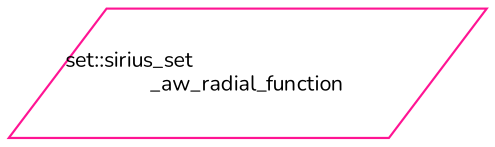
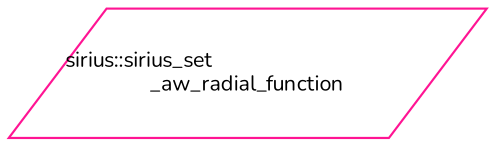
node "set::sirius_set _aw_radial_function": label "set::sirius_set _aw_radial_function" -> "sirius::sirius_set _aw_radial_function"
